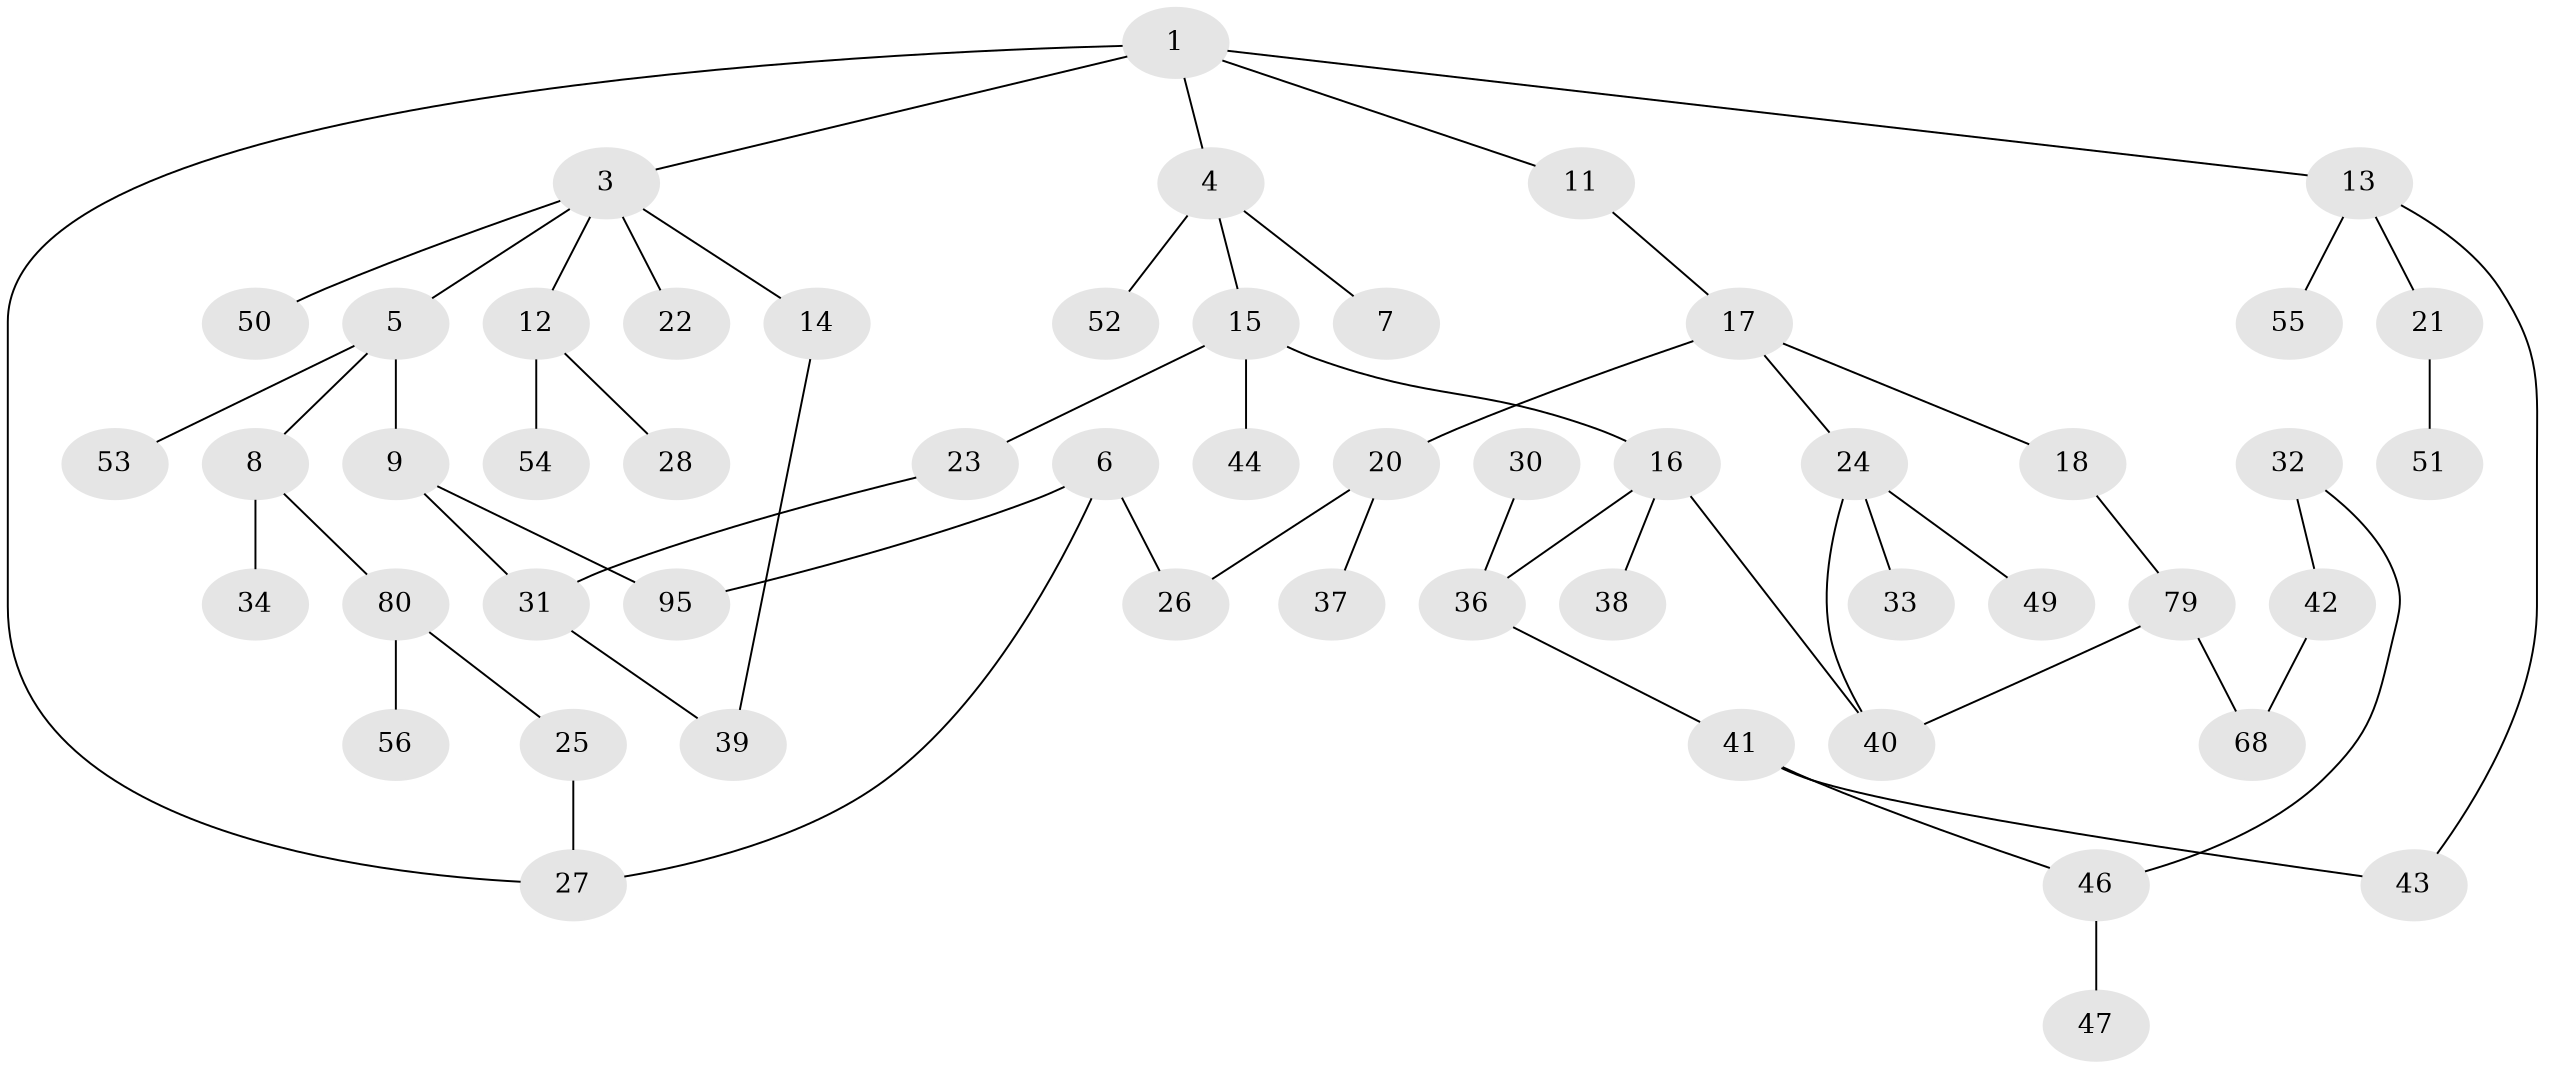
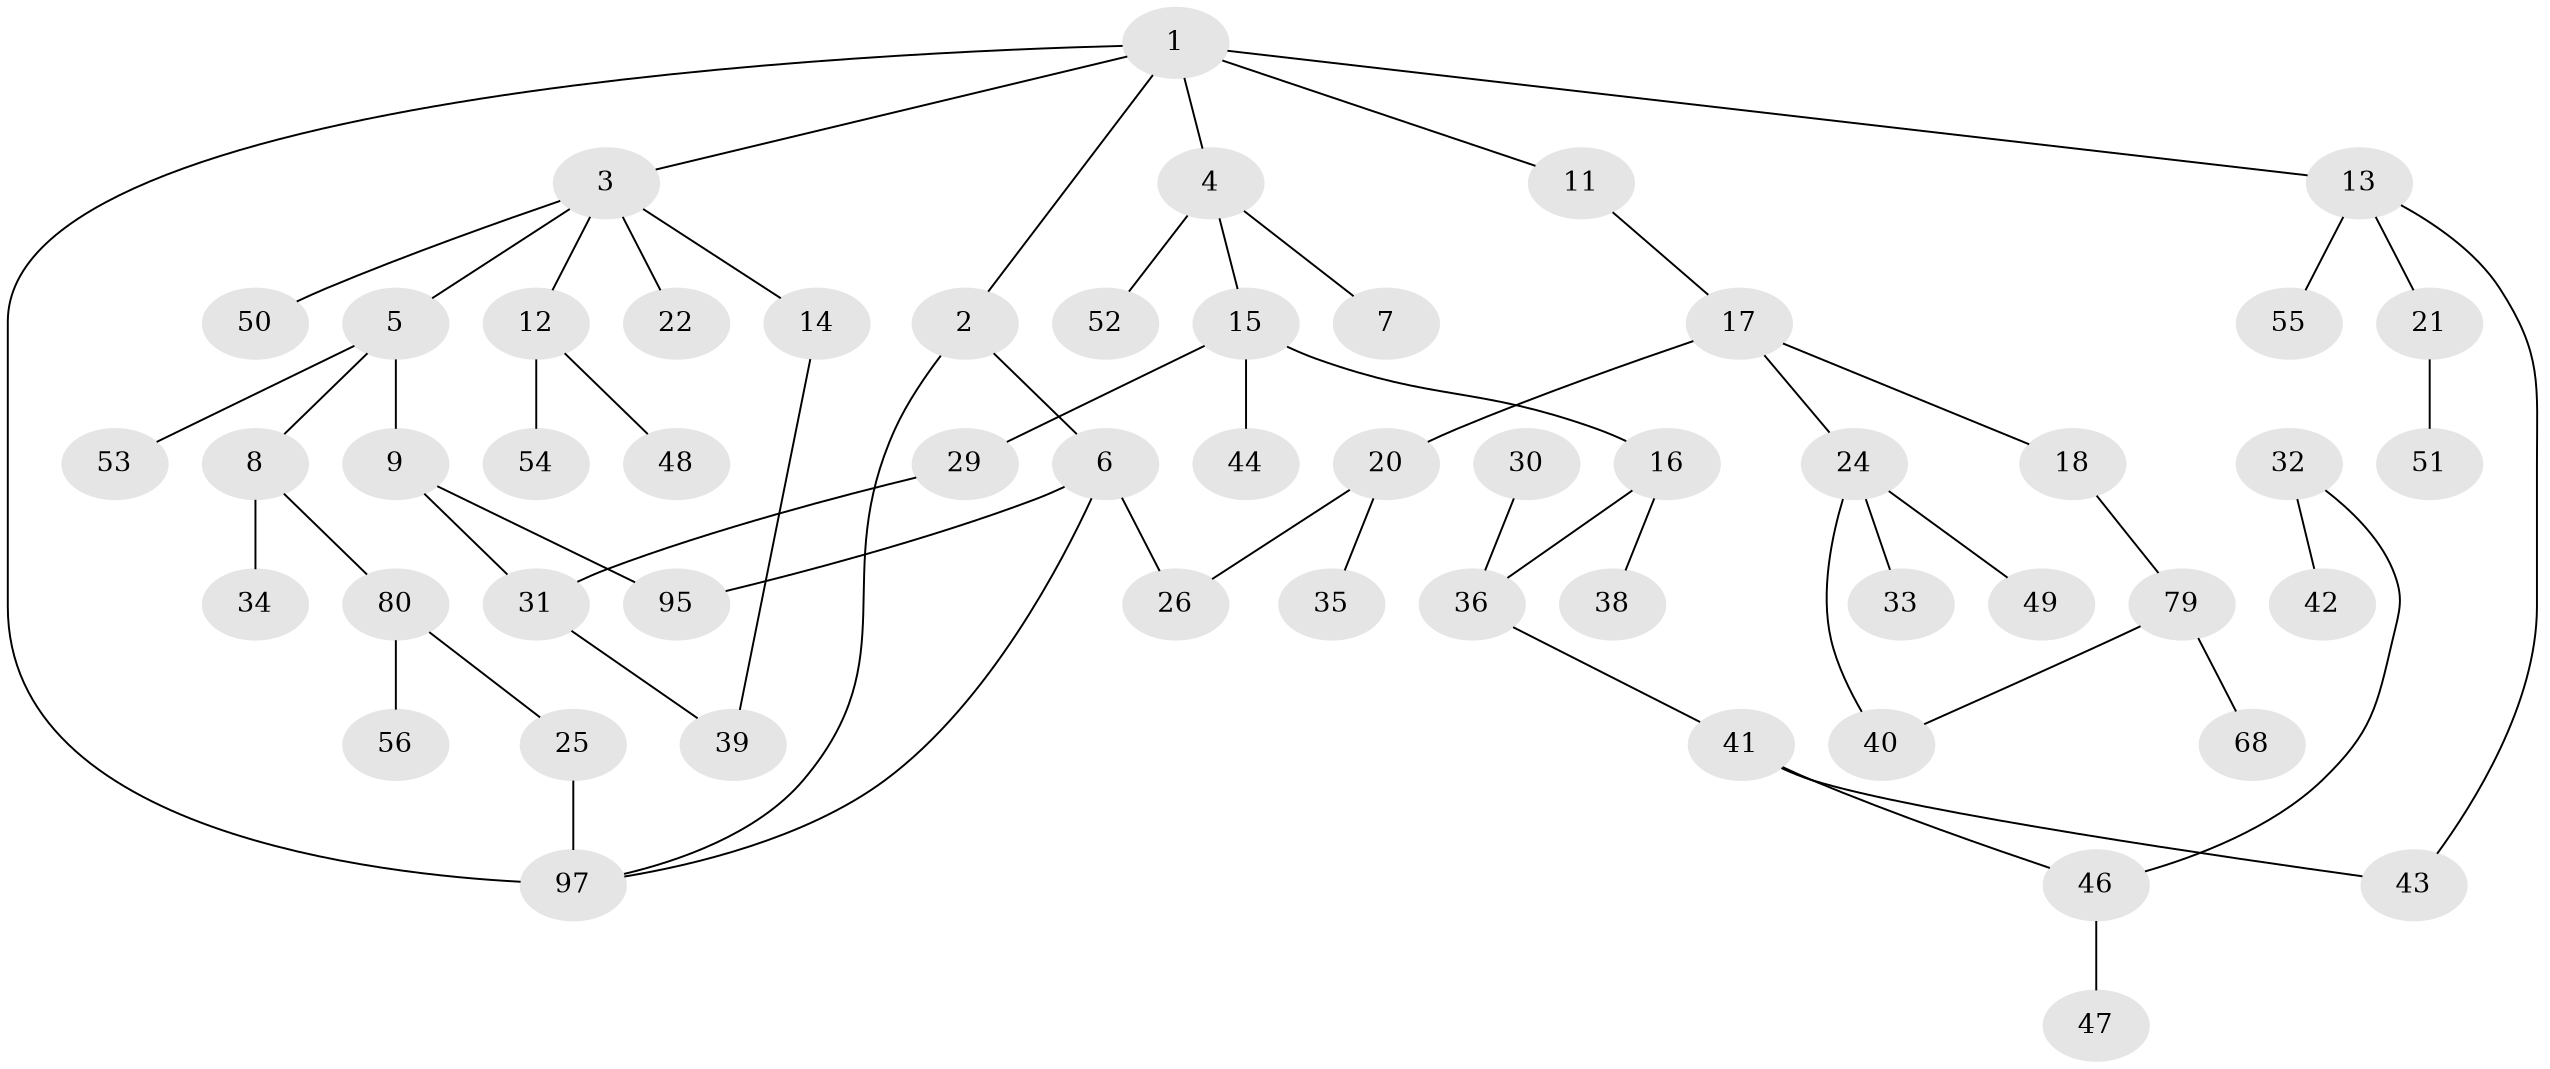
node "2": added
node "28": label "28" -> "48"
node "23": label "23" -> "29"
node "37": label "37" -> "35"
edge "16" -- "40": removed
edge "42" -- "68": removed
node "27": label "27" -> "97"
